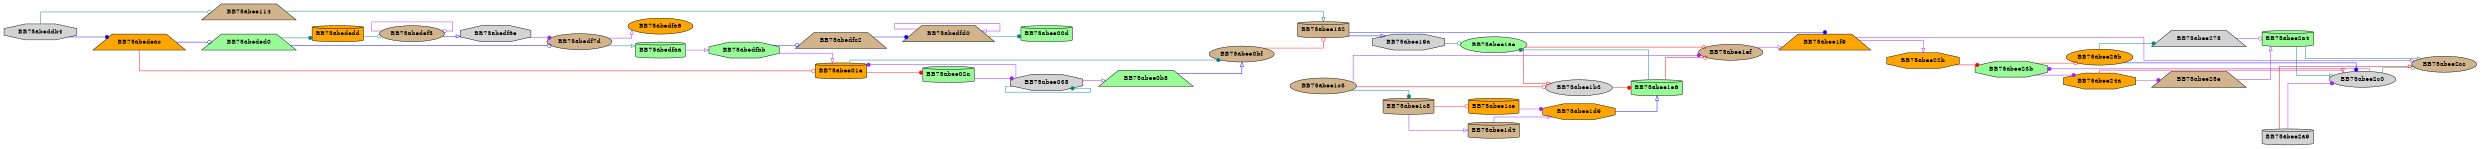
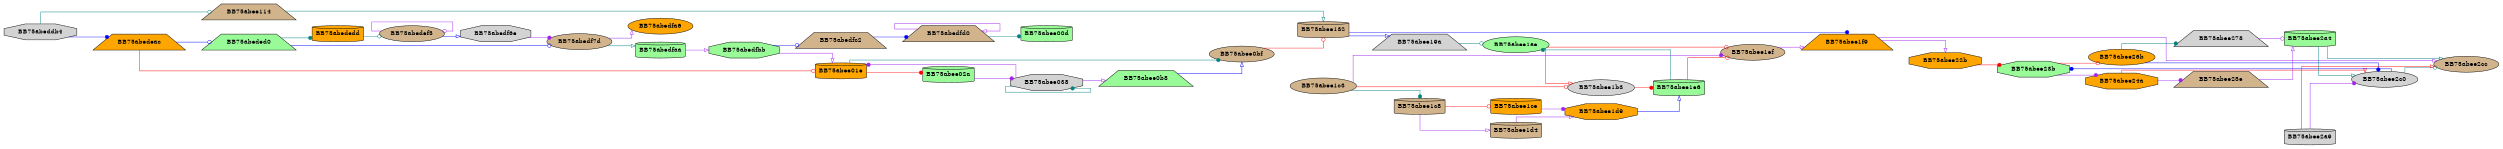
node "BB75abee19a": shape octagon -> trapezium
edge "BB75abee2c0" -> "BB75abee23b": color purple -> blue
